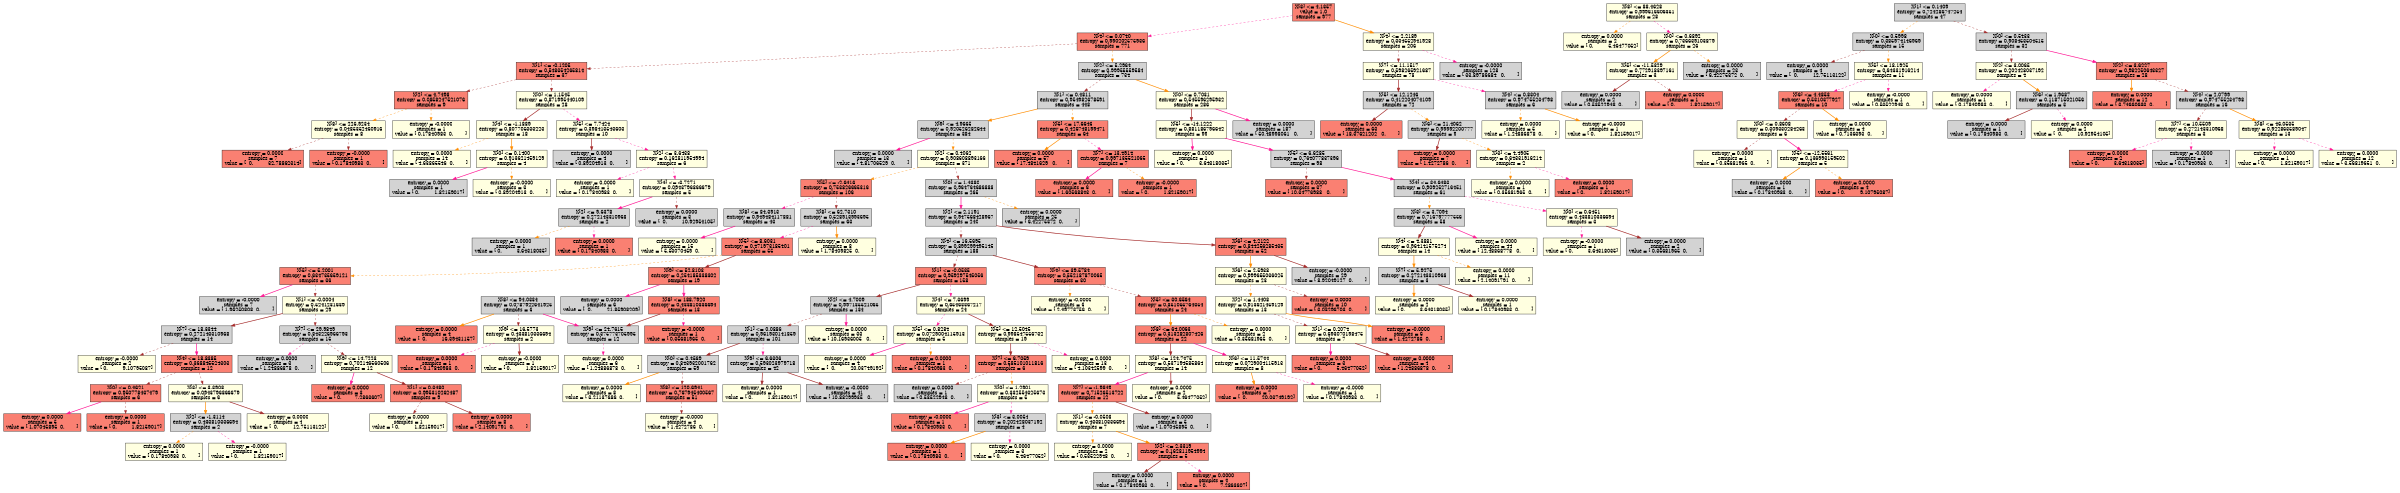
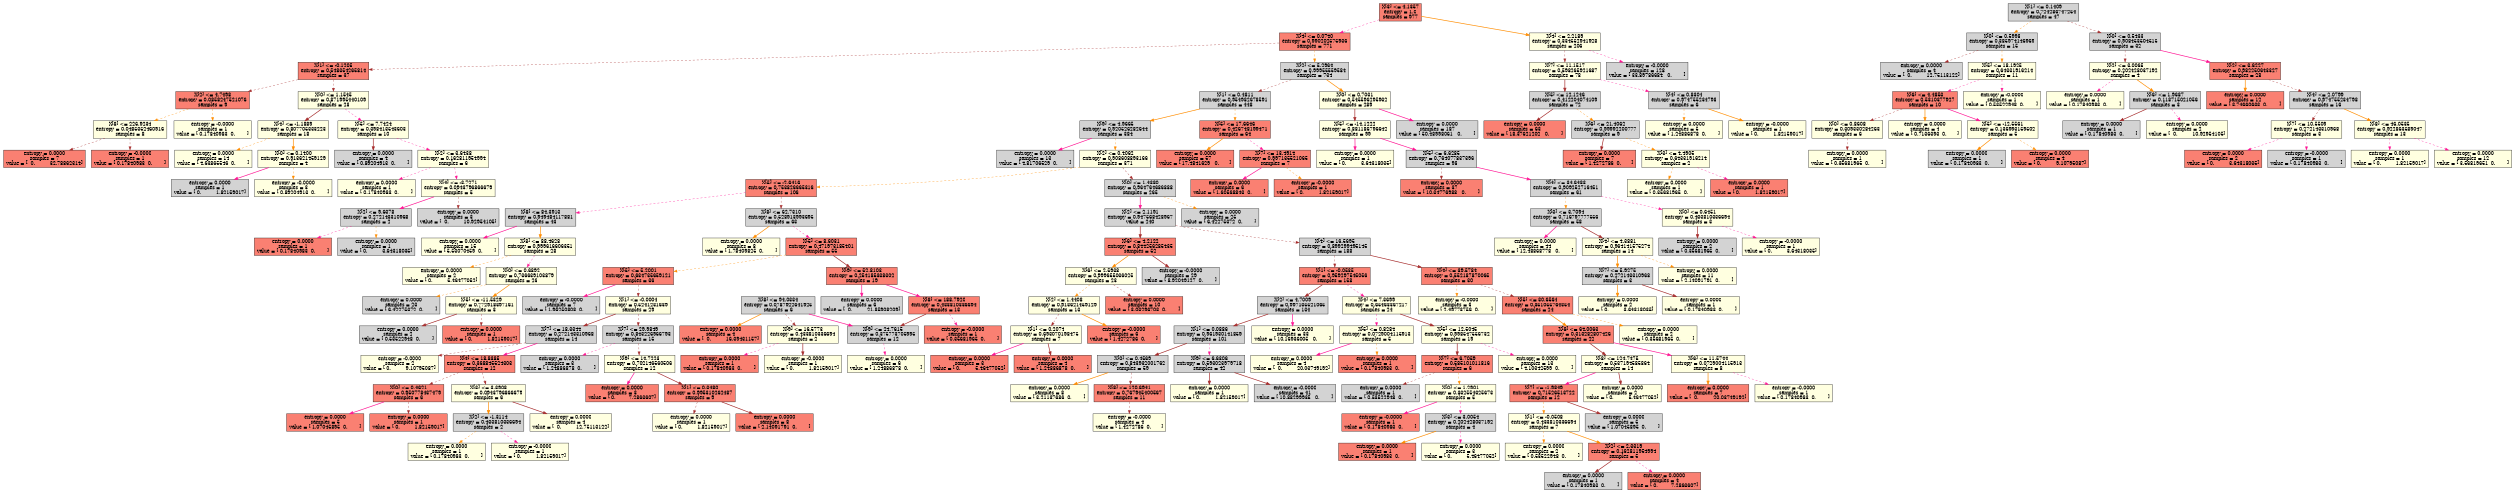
node "X[3] <= 4.1357 value = 1.0 samples = 977": label "X[3] <= 4.1357 value = 1.0 samples = 977" -> "X[3] <= 4.1357 entropy = 1.0 samples = 977"
node "X[0] <= 0.7031 entropy = 0.545596295932 samples = 286": label "X[0] <= 0.7031 entropy = 0.545596295932 samples = 286" -> "X[0] <= 0.7031 entropy = 0.545596295932 samples = 289"
edge "X[0] <= 0.8608 entropy = 0.309330284263 samples = 6" -> "X[5] <= -12.5561 entropy = 0.136993159502 samples = 5": now "X[6] <= 4.4853 entropy = 0.5310377927 samples = 10" -> "X[5] <= -12.5561 entropy = 0.136993159502 samples = 5"
node "X[2] <= 2.1191 entropy = 0.947568428967 samples = 240": label "X[2] <= 2.1191 entropy = 0.947568428967 samples = 240" -> "X[2] <= 2.1191 entropy = 0.947568428967 value = 240"
edge "X[8] <= 84.3913 entropy = 0.949484117881 samples = 43" -> "X[8] <= 88.4628 entropy = 0.999616606351 samples = 28": added
edge "X[2] <= 4.7009 entropy = 0.997135521065 samples = 134" -> "X[1] <= 0.0886 entropy = 0.961930141859 samples = 101": style dashed -> bold
node "X[8] <= 120.6941 entropy = 0.767945400567 samples = 51": label "X[8] <= 120.6941 entropy = 0.767945400567 samples = 51" -> "X[8] <= 120.6941 entropy = 0.767945400567 samples = 11"
